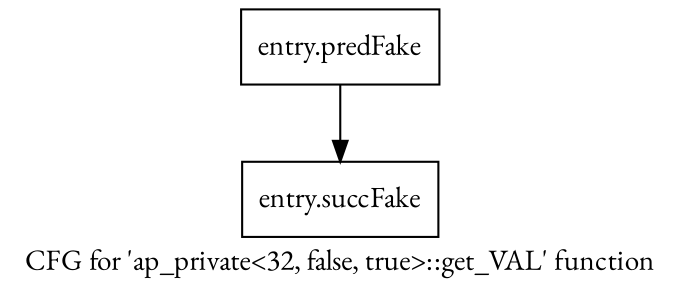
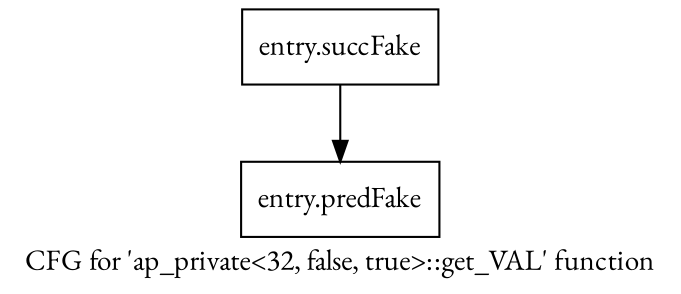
edge "entry.predFake" -> "entry.succFake": reversed
